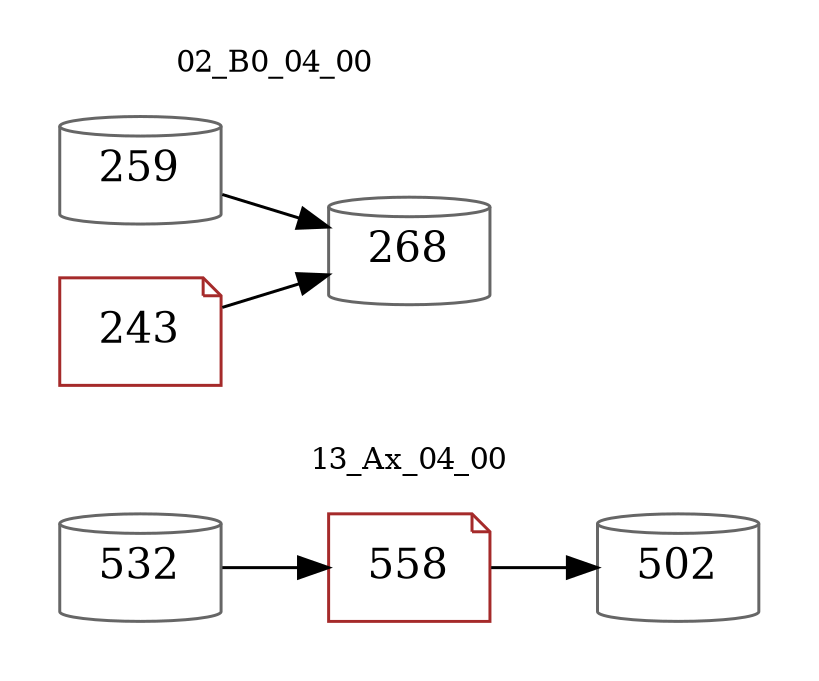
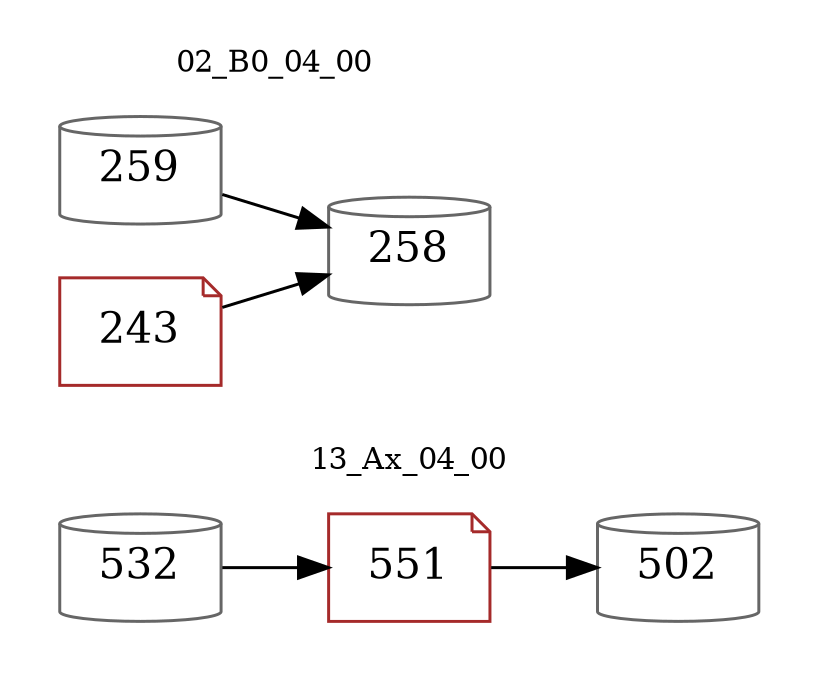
node "268": label "268" -> "258"
node "558": label "558" -> "551"
